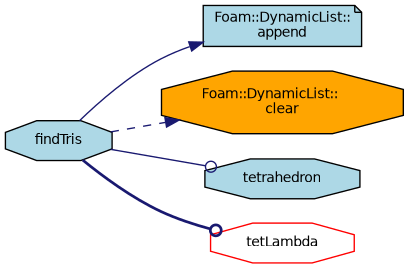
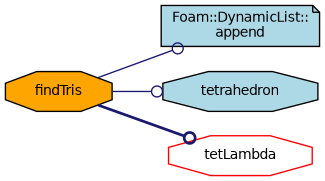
edge "findTris" -> "Foam::DynamicList:: append": arrowhead normal -> odot
node "Foam::DynamicList:: clear": removed
node "findTris": fillcolor lightblue -> orange
